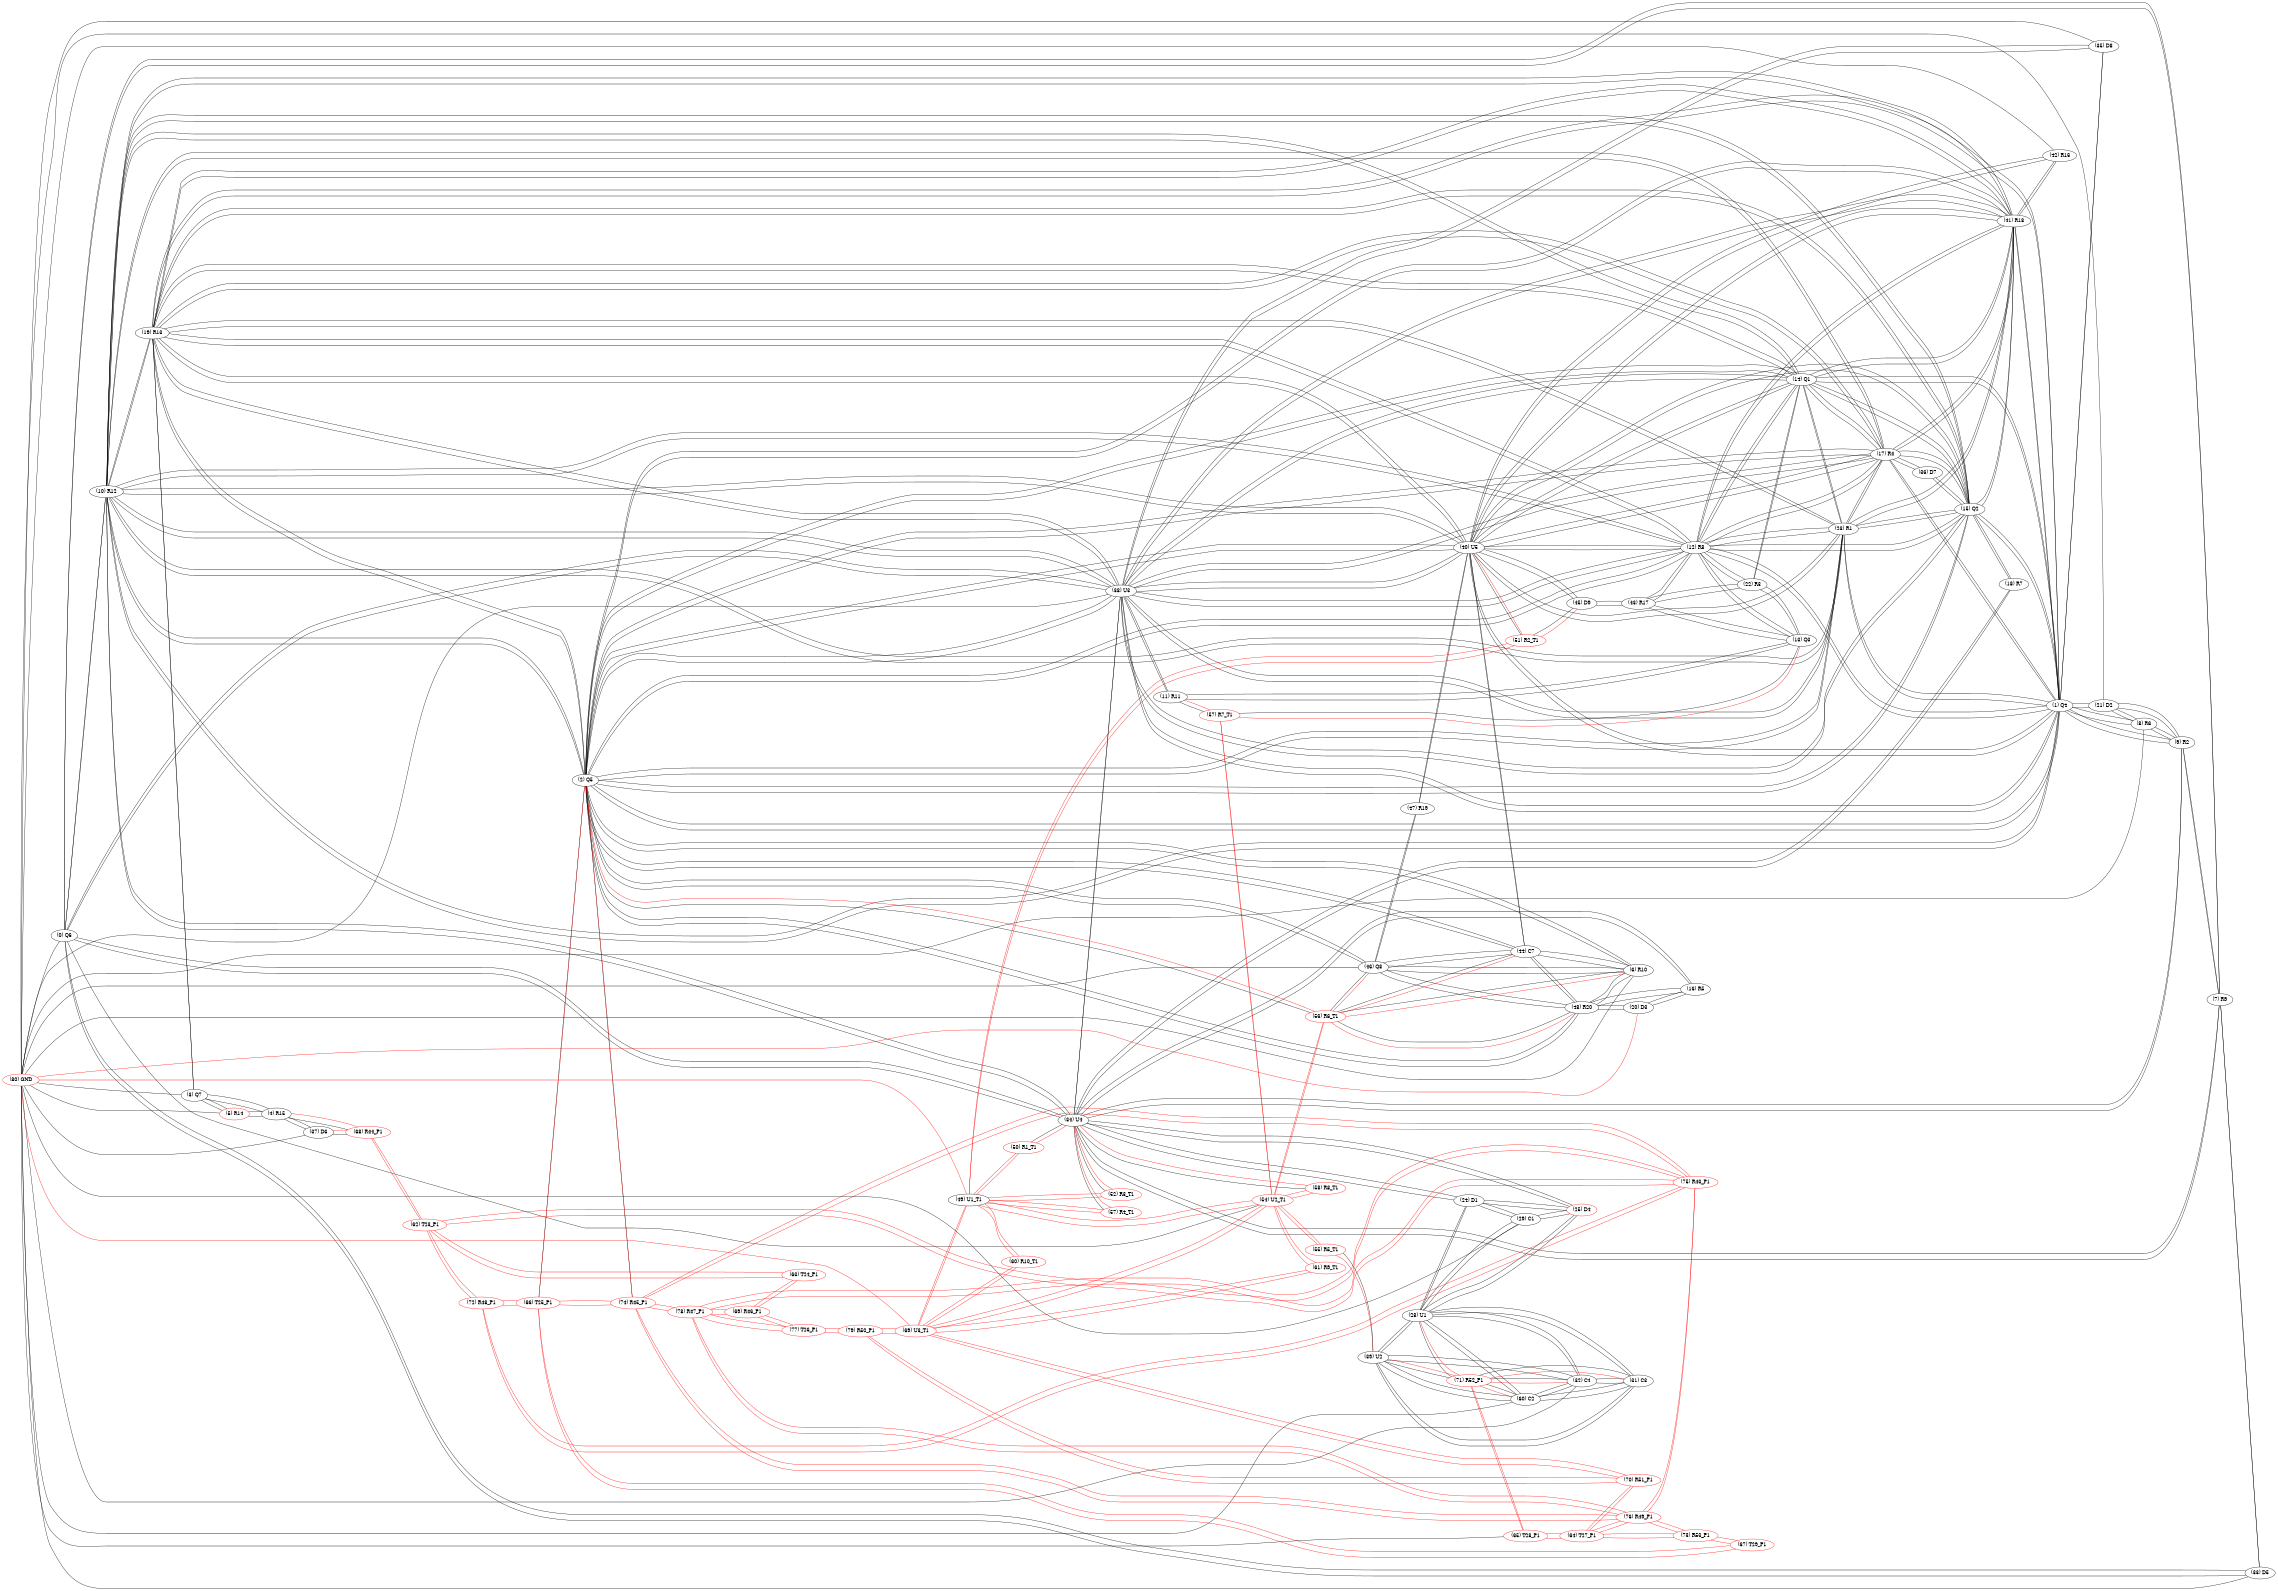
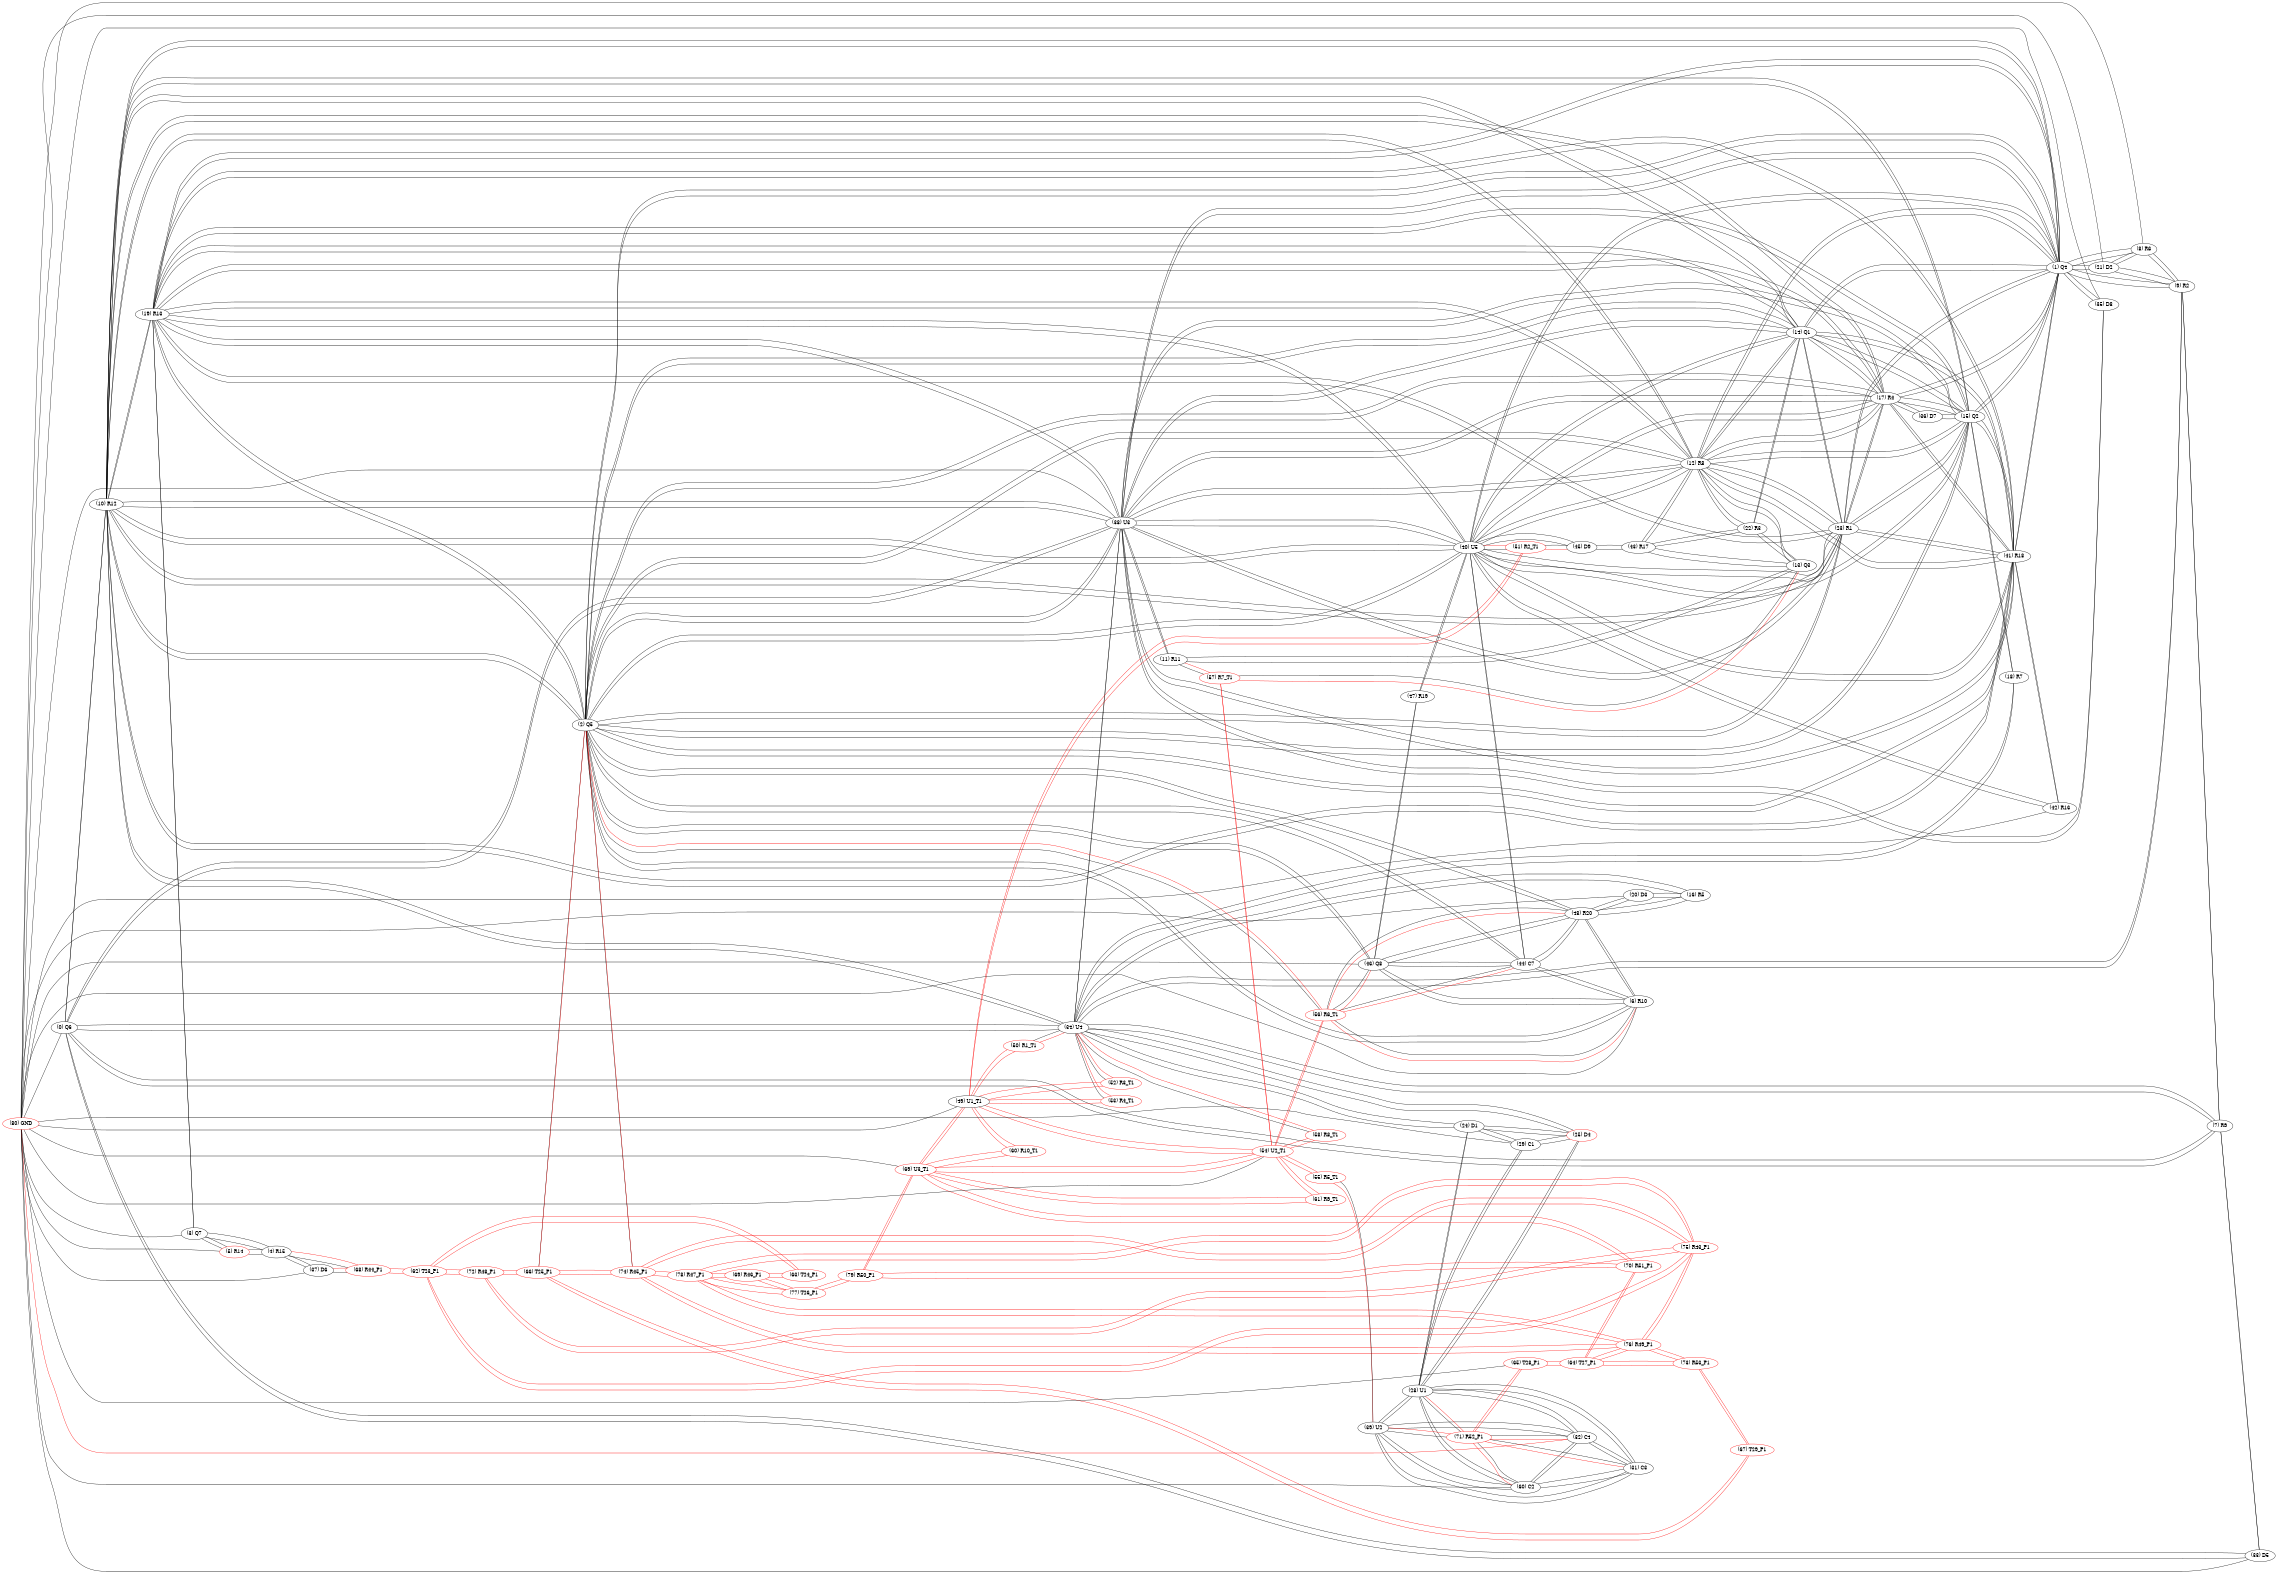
edge "(20) D3" -- "(80) GND": color red -> black
edge "(80) GND" -- "(49) U1_T1": color red -> black
node "(57) R4_T1": label "(57) R4_T1" -> "(53) R4_T1"
edge "(0) Q6" -- "(54) U2_T1": now "(80) GND" -- "(54) U2_T1"
edge "(80) GND" -- "(69) U3_T1": color red -> black
edge "(80) GND" -- "(32) C4": color black -> red
